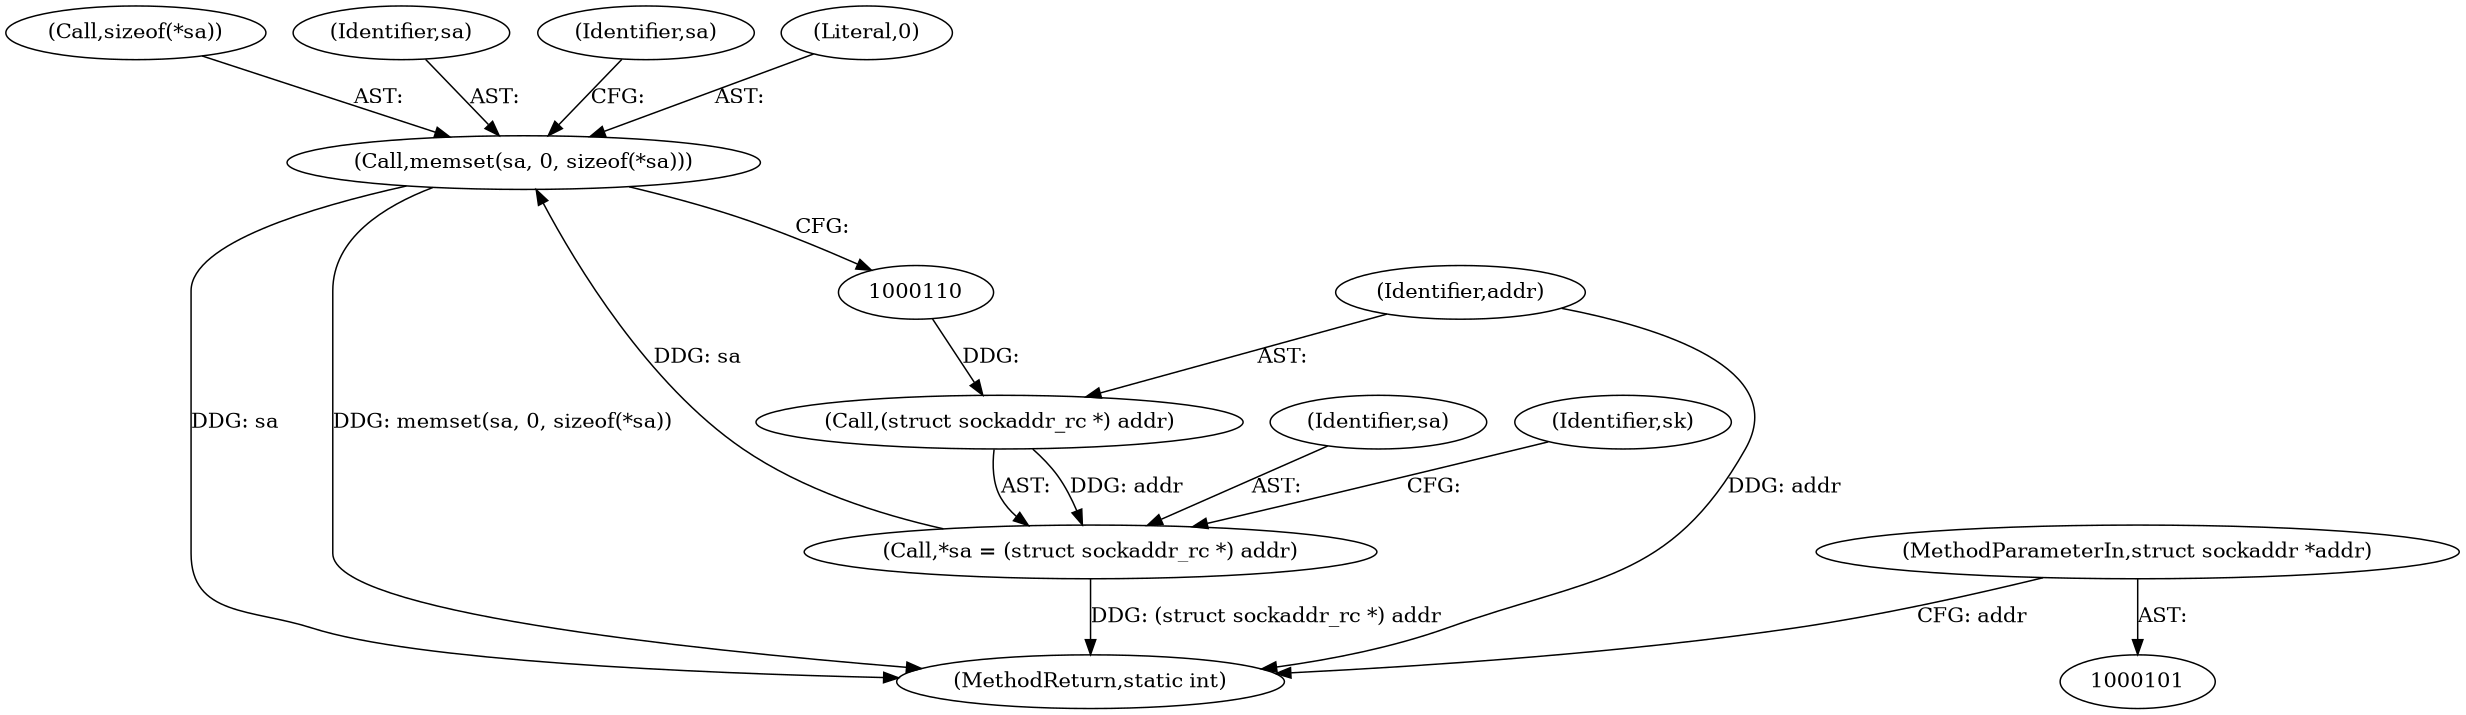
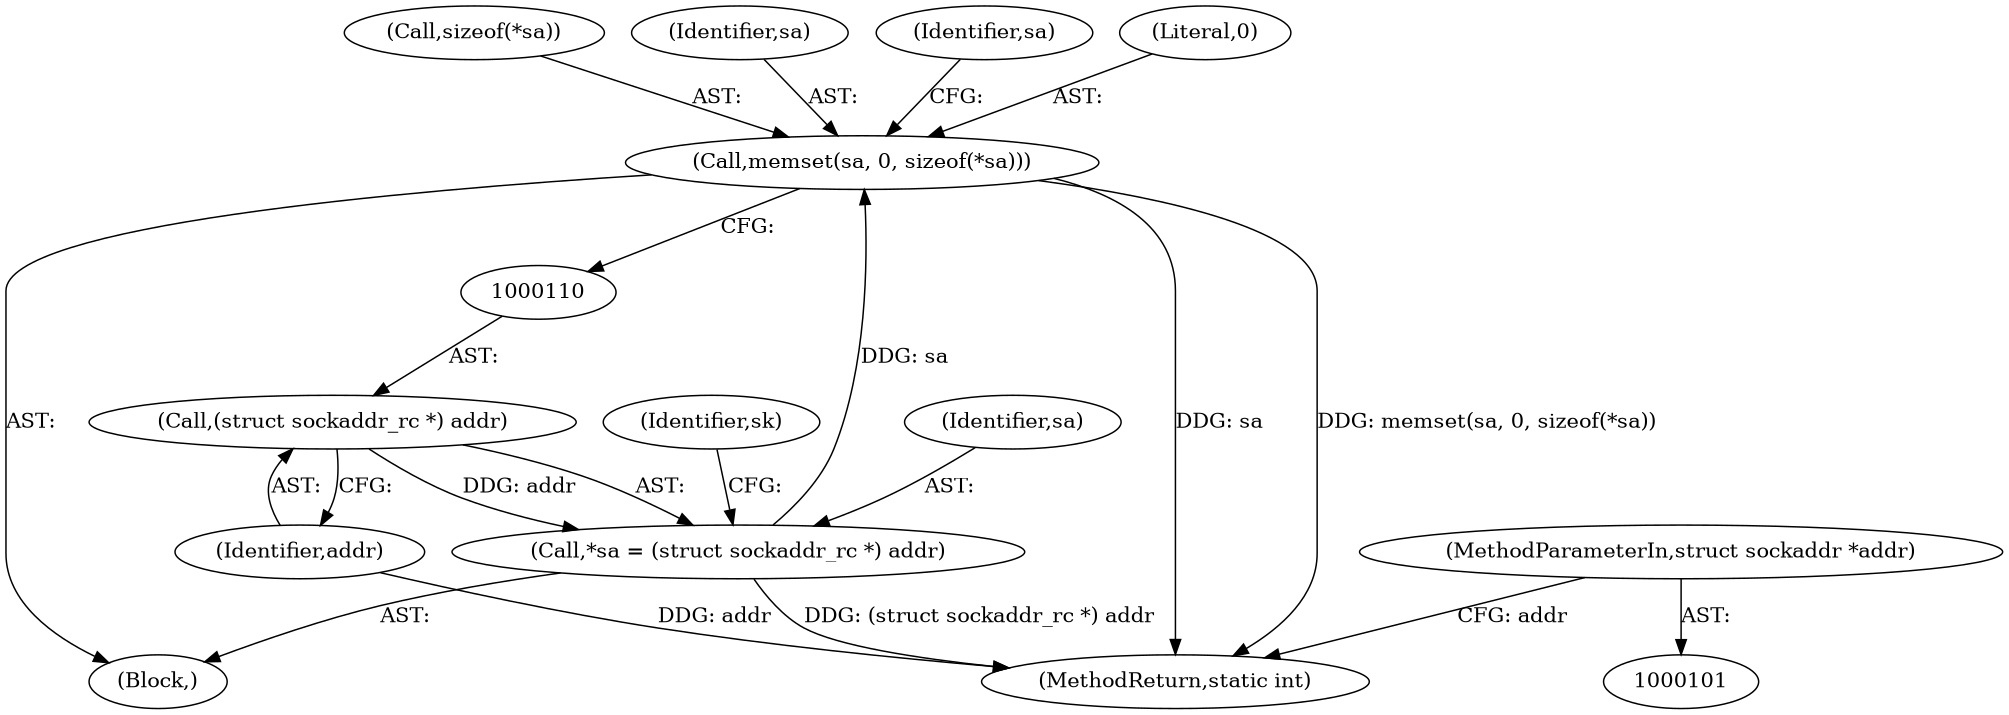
edge "1000110" -> "(Call,(struct sockaddr_rc *) addr)": label "DDG: " -> "AST: "
edge "(Call,(struct sockaddr_rc *) addr)" -> "(Identifier,addr)": added, label "CFG:"
node "(Block,)": added
